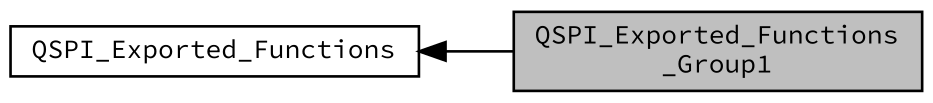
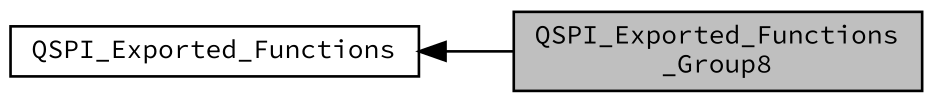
node "QSPI_Exported_Functions _Group1": label "QSPI_Exported_Functions _Group1" -> "QSPI_Exported_Functions _Group8"
